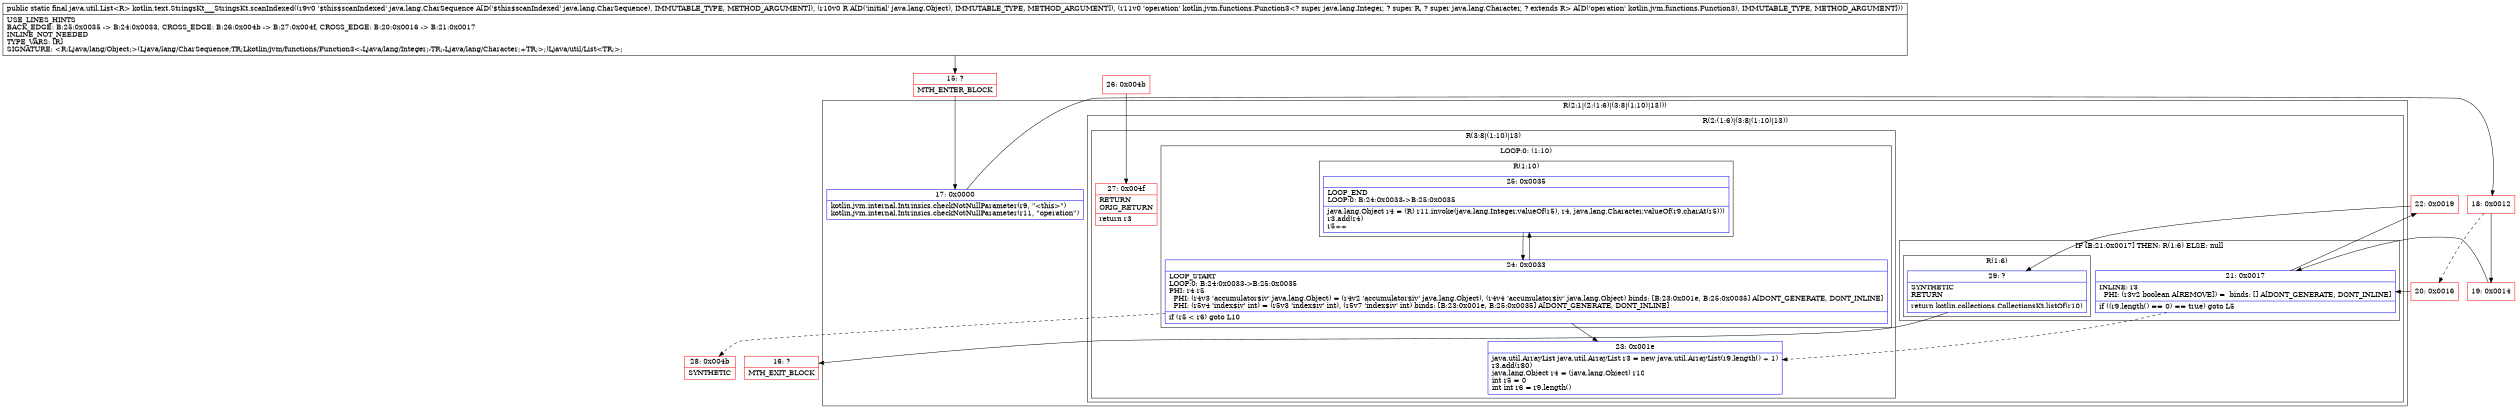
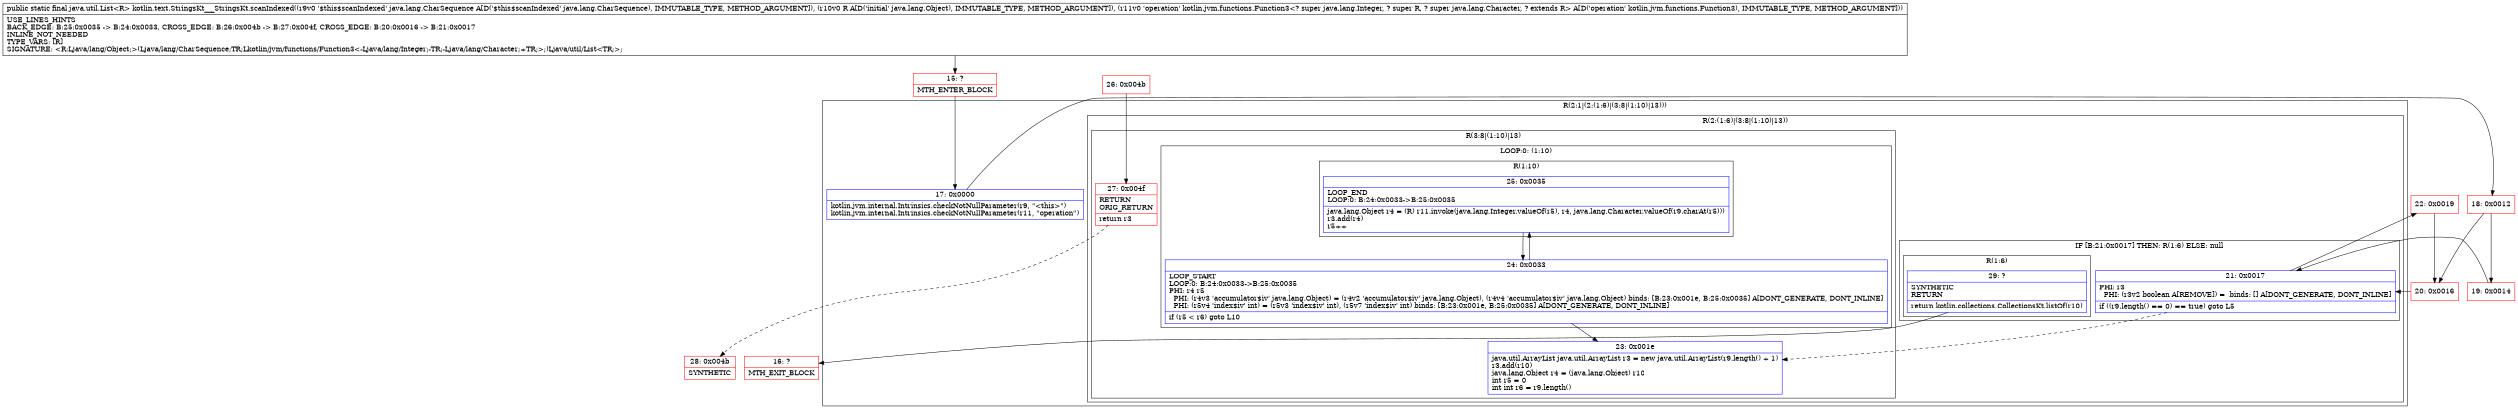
edge "22: 0x0019" -> "29: ?": now "22: 0x0019" -> "20: 0x0016"
edge "18: 0x0012" -> "20: 0x0016": style dashed -> solid
node "21: 0x0017": text "INLINE: r3" -> "PHI: r3"
edge "24: 0x0033" -> "28: 0x004b": now "27: 0x004f" -> "28: 0x004b"
node "23: 0x001e": text "r3.add(r80)" -> "r3.add(r10)"
